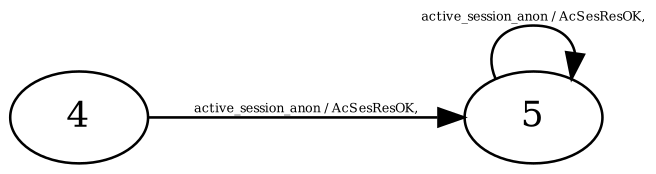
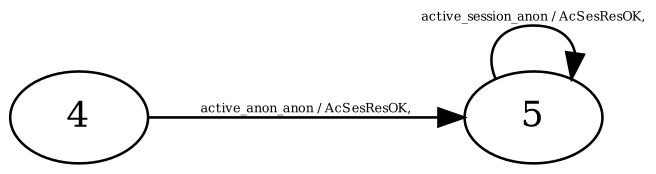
edge "4" -> "5": label "active_session_anon / AcSesResOK," -> "active_anon_anon / AcSesResOK,"
